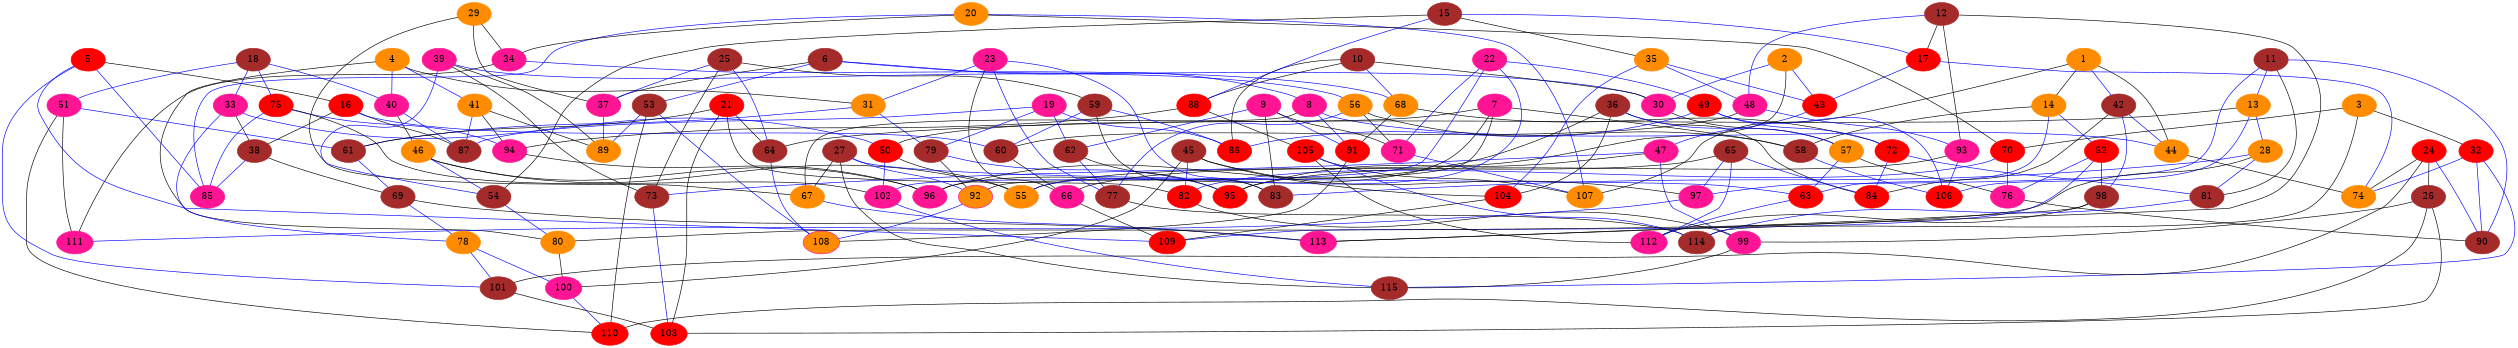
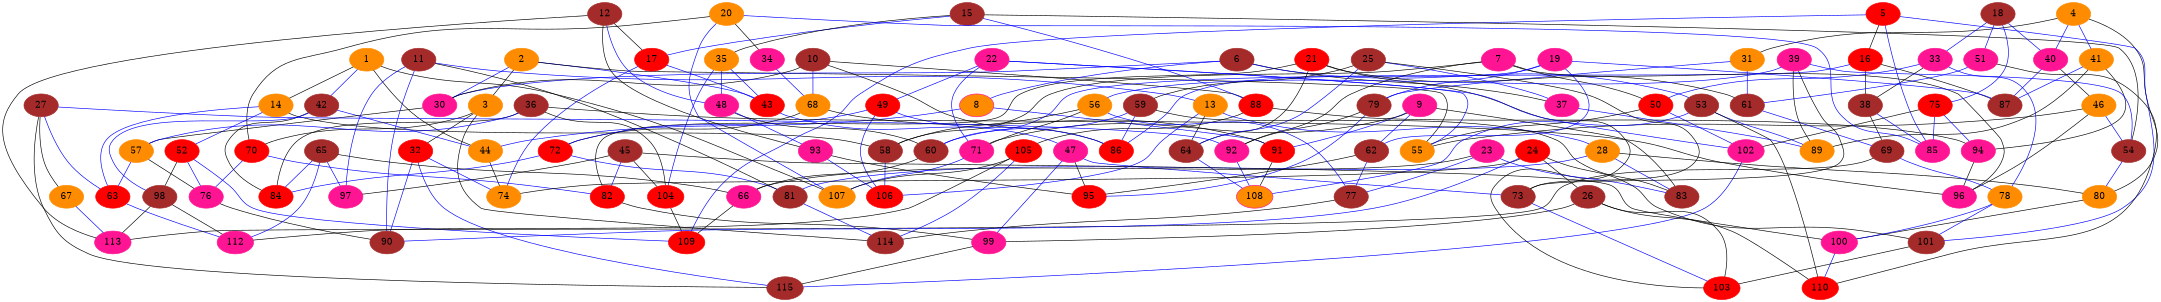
node "29": removed
edge "2" -- "3": added
edge "23" -- "31": removed
node "8": fillcolor deeppink -> darkorange
edge "8" -- "67": removed
node "92": fillcolor darkorange -> deeppink
node "111": removed
